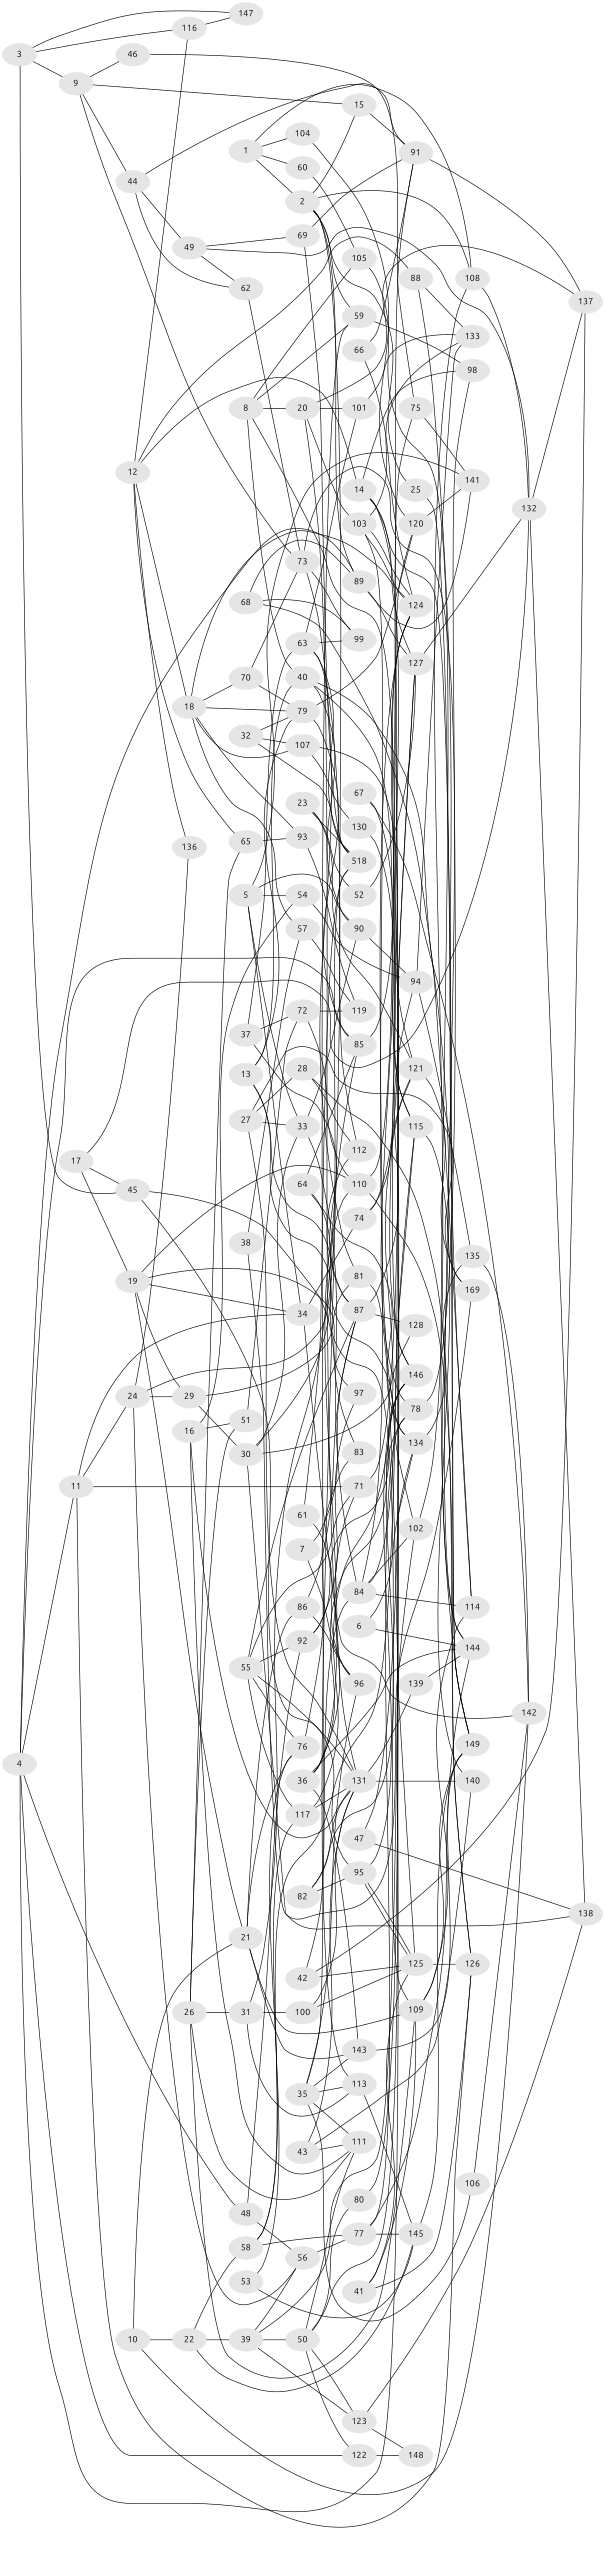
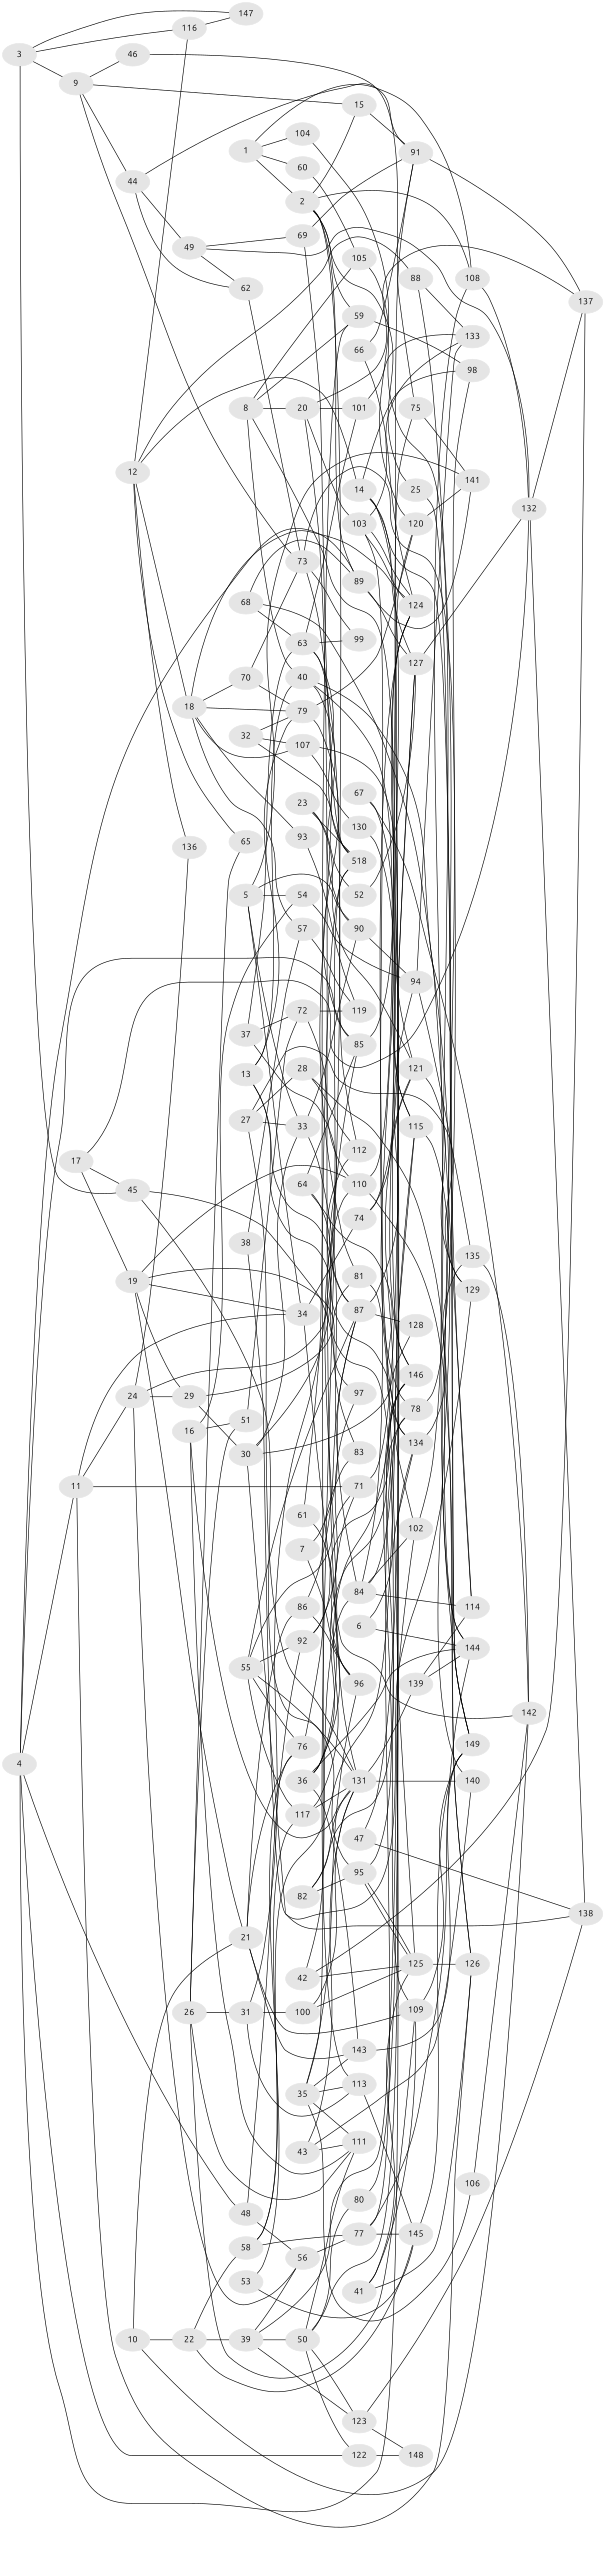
edge "68" -- "99": now "68" -- "63"
edge "93" -- "65": removed
node "169": label "169" -> "129"
edge "114" -- "109": now "114" -- "139"
